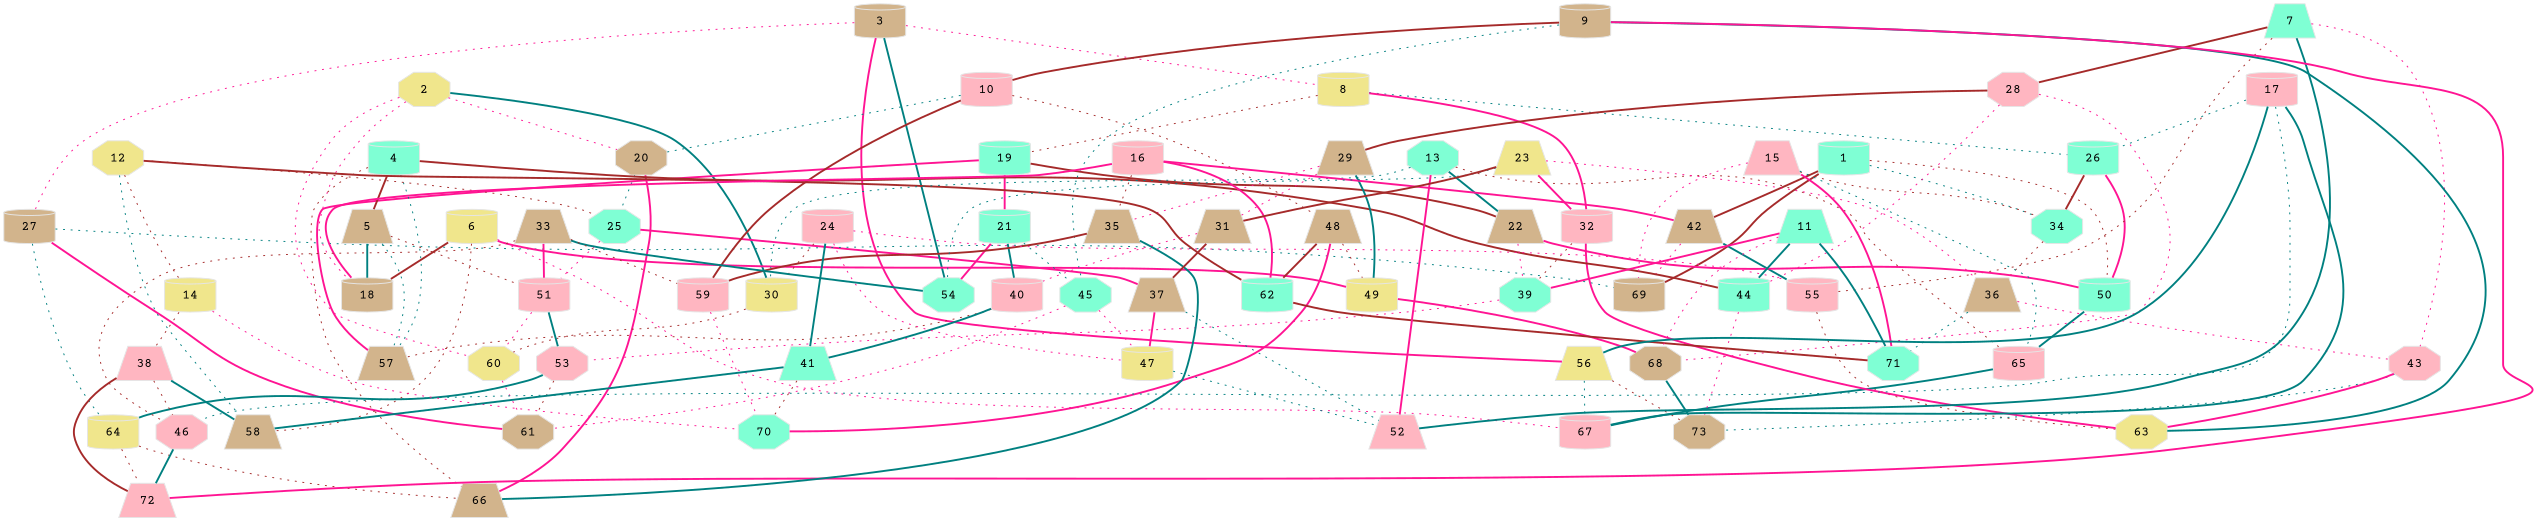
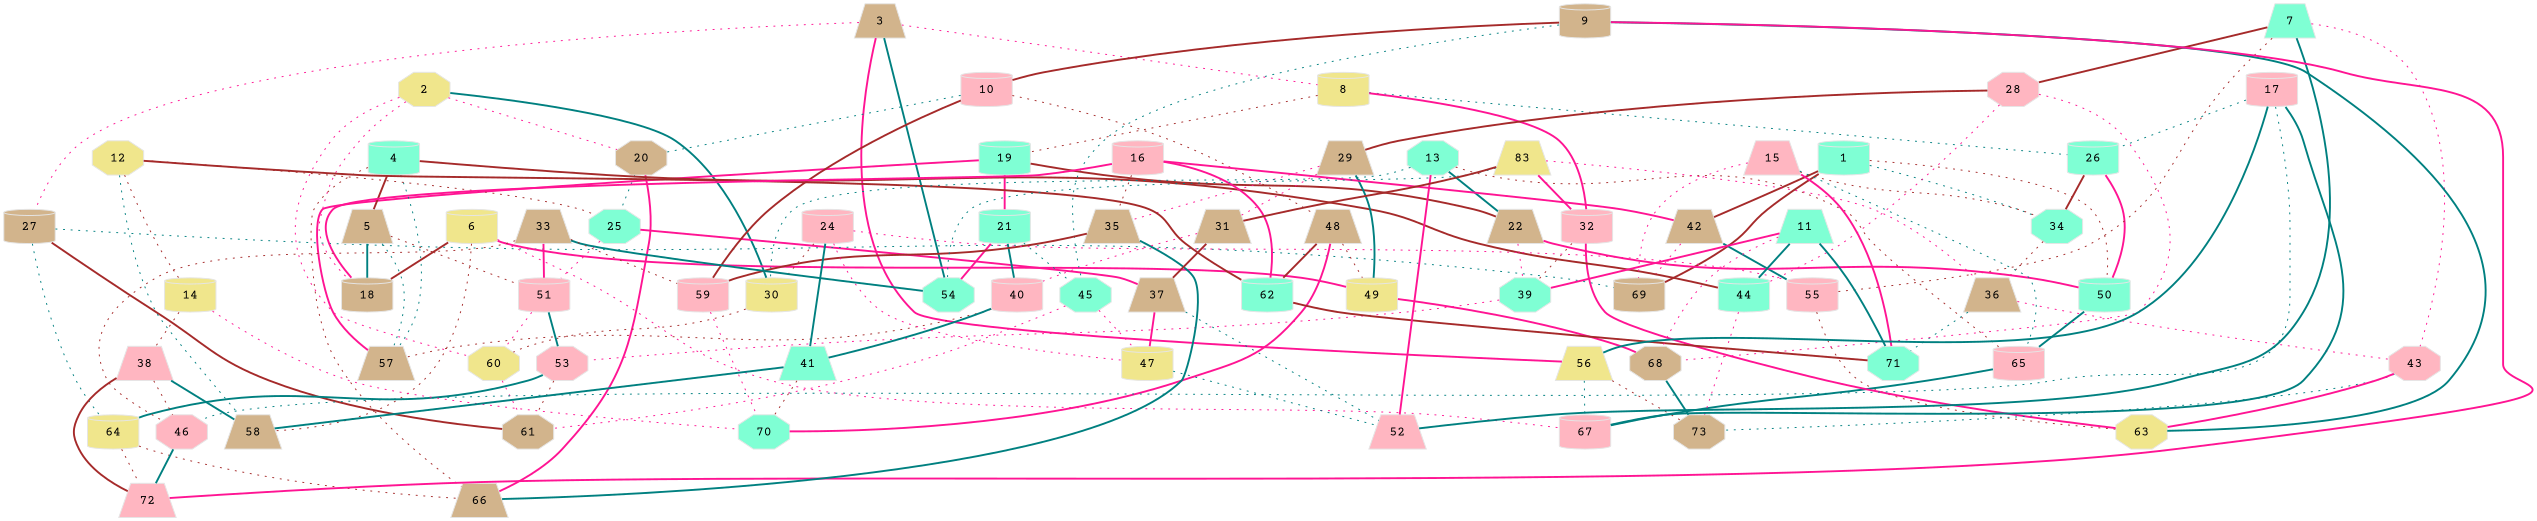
node "3": shape cylinder -> trapezium
node "23": label "23" -> "83"
edge "27" -- "61": color deeppink -> brown
